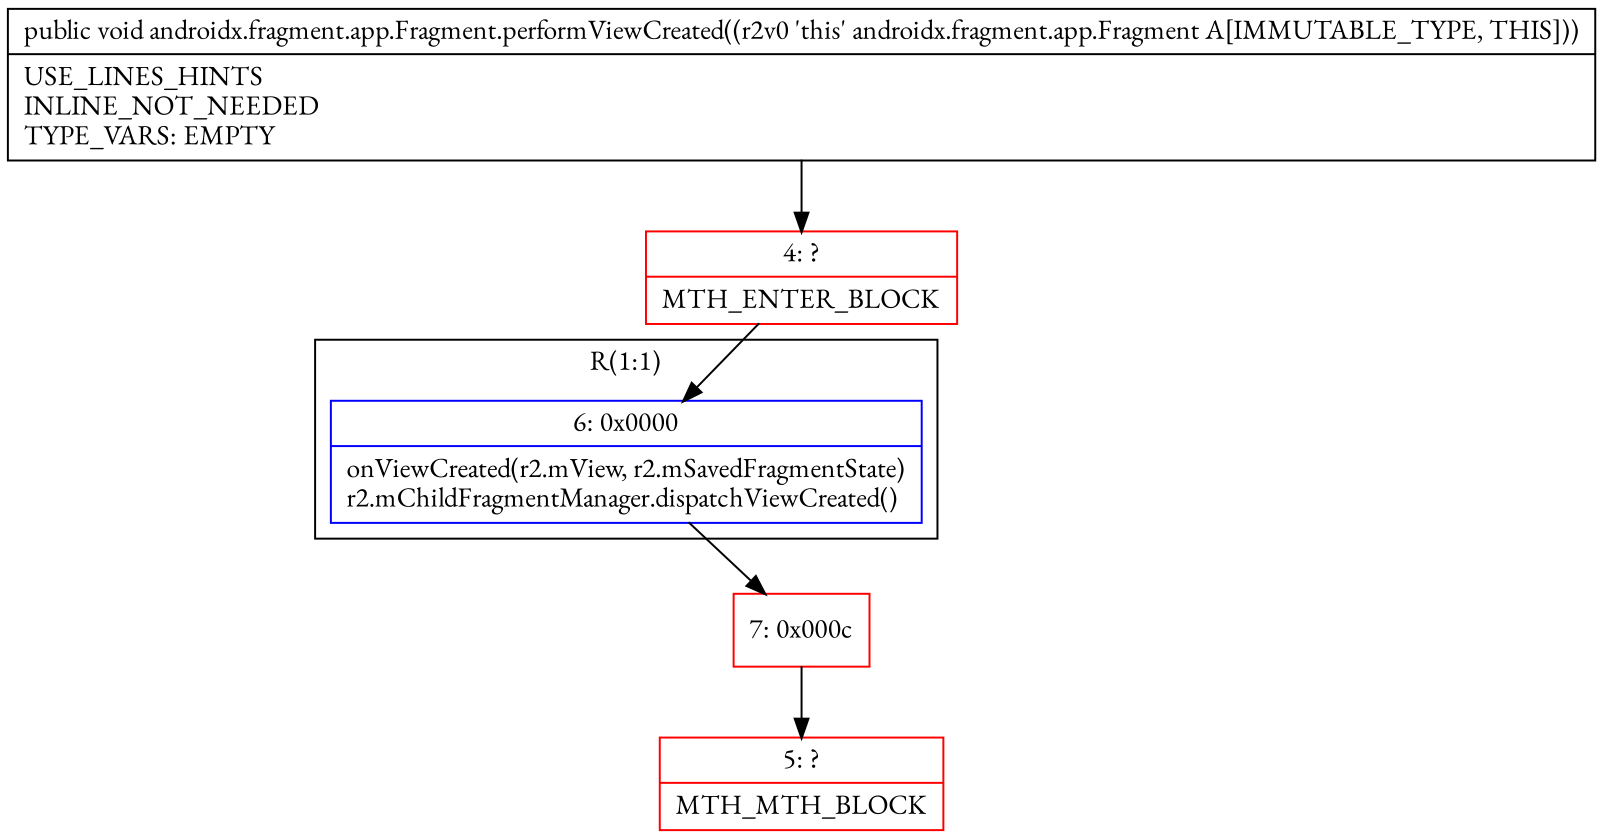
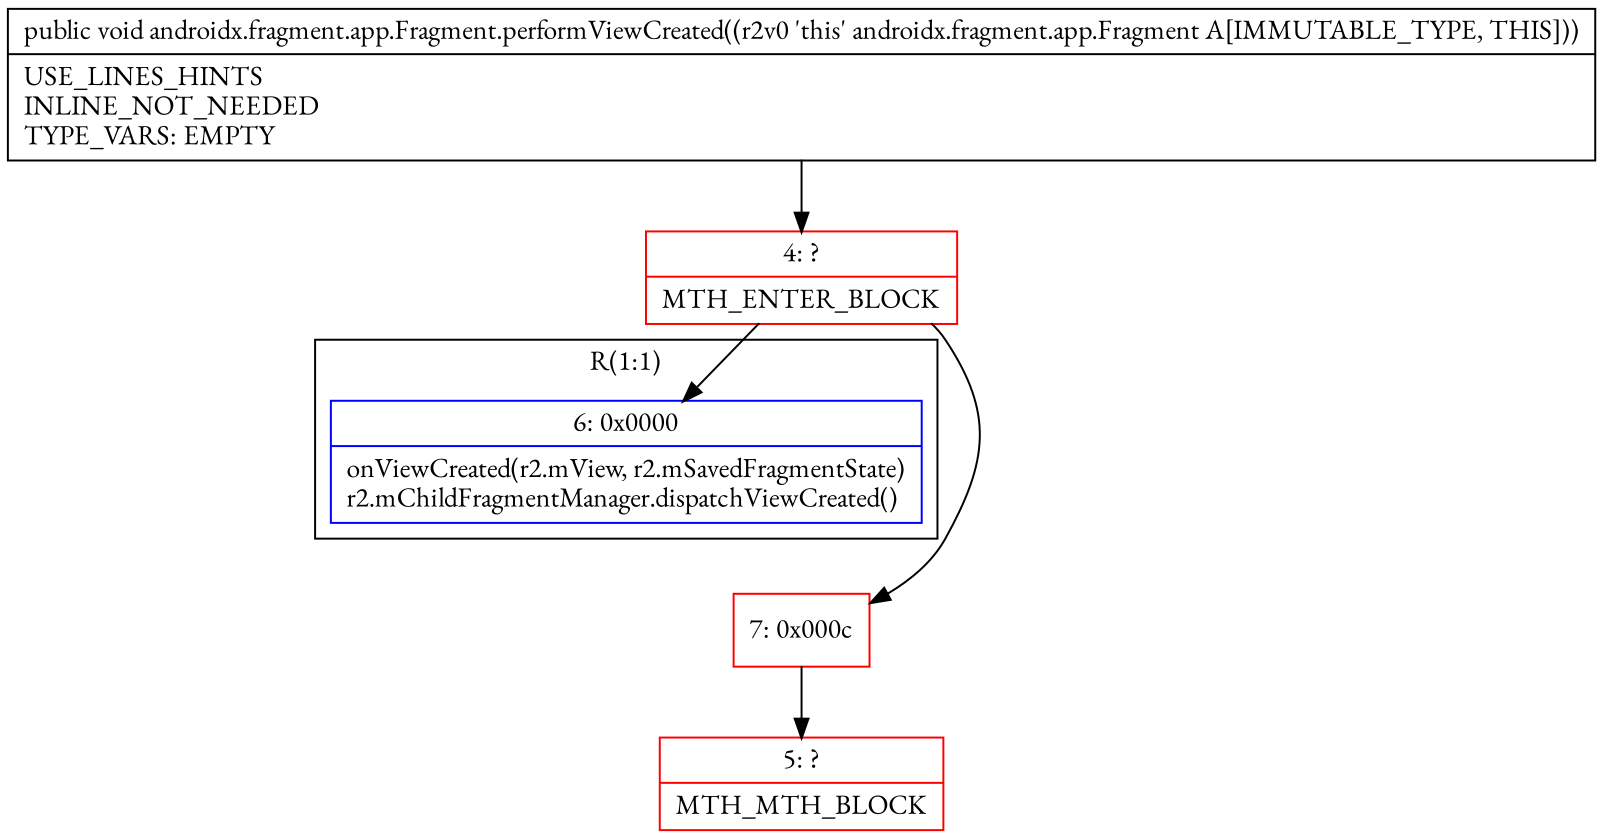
edge "6: 0x0000" -> "7: 0x000c": now "4: ?" -> "7: 0x000c"
